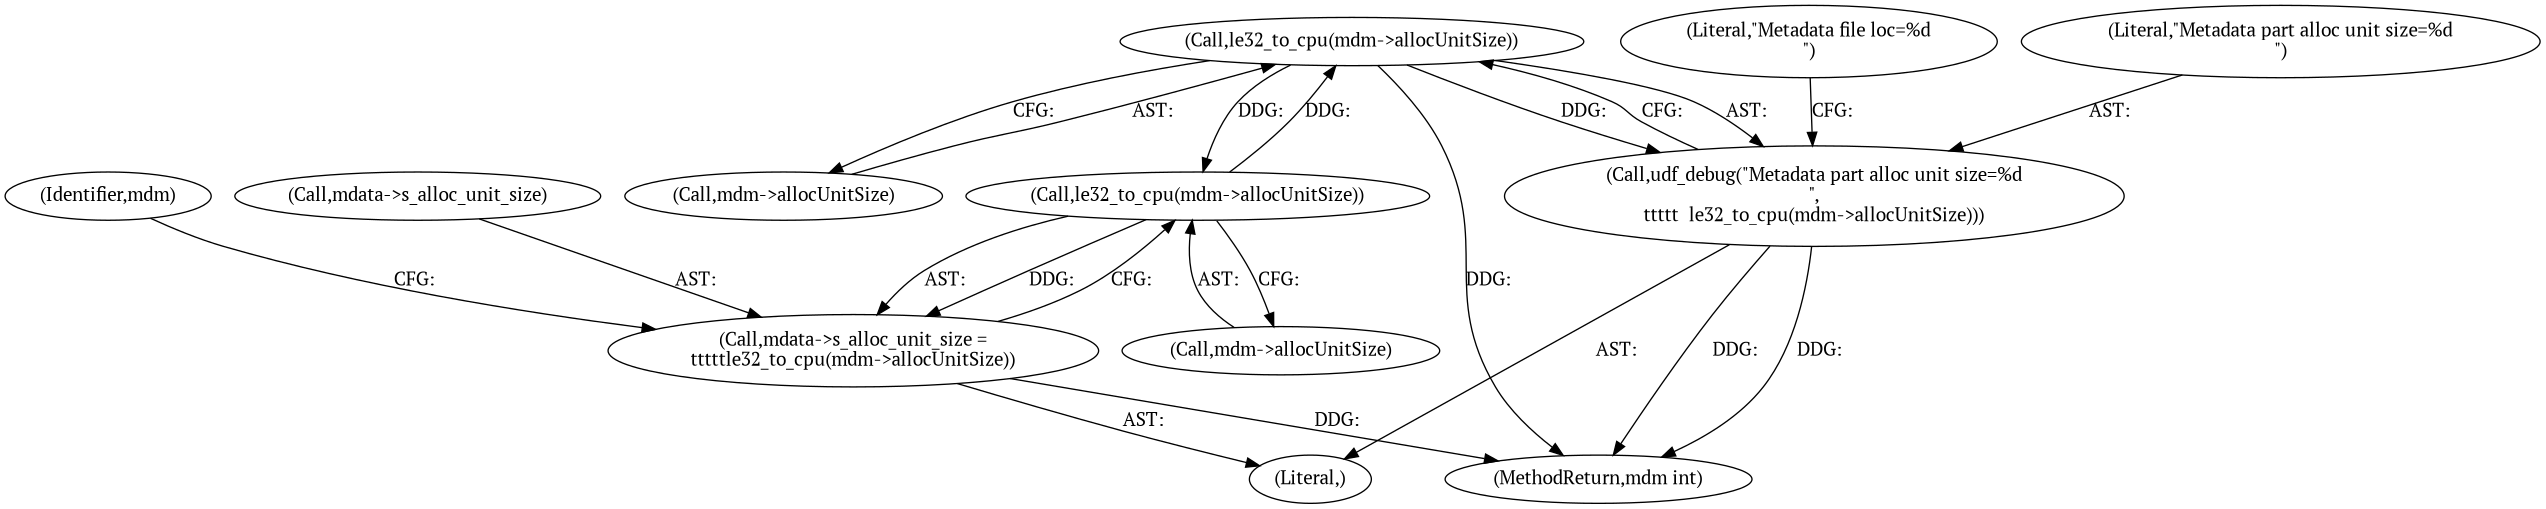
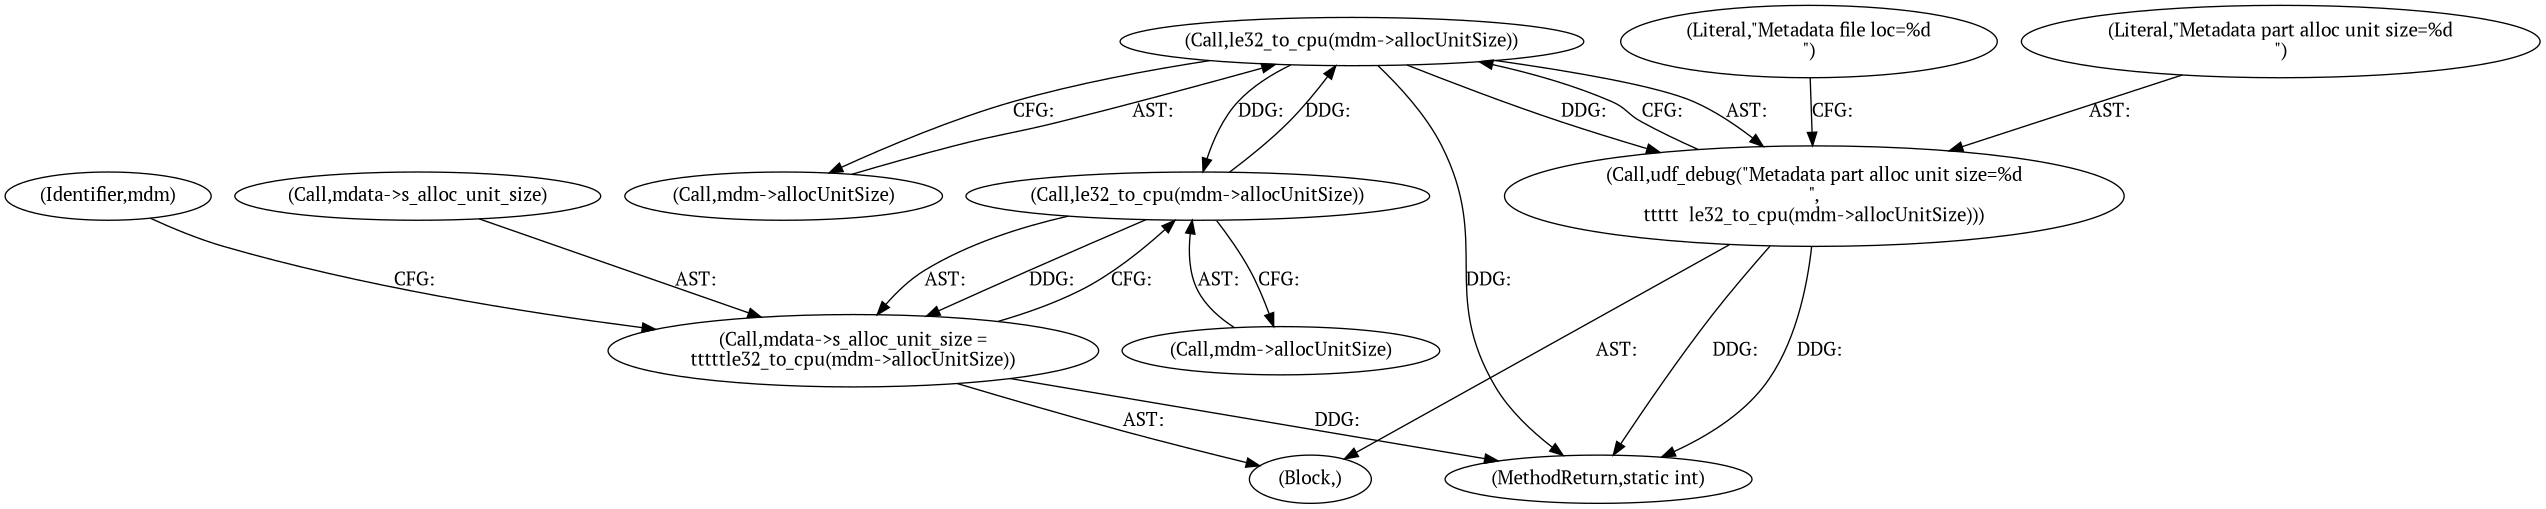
node "(Literal,)": label "(Literal,)" -> "(Block,)"
node "(MethodReturn,mdm int)": label "(MethodReturn,mdm int)" -> "(MethodReturn,static int)"
